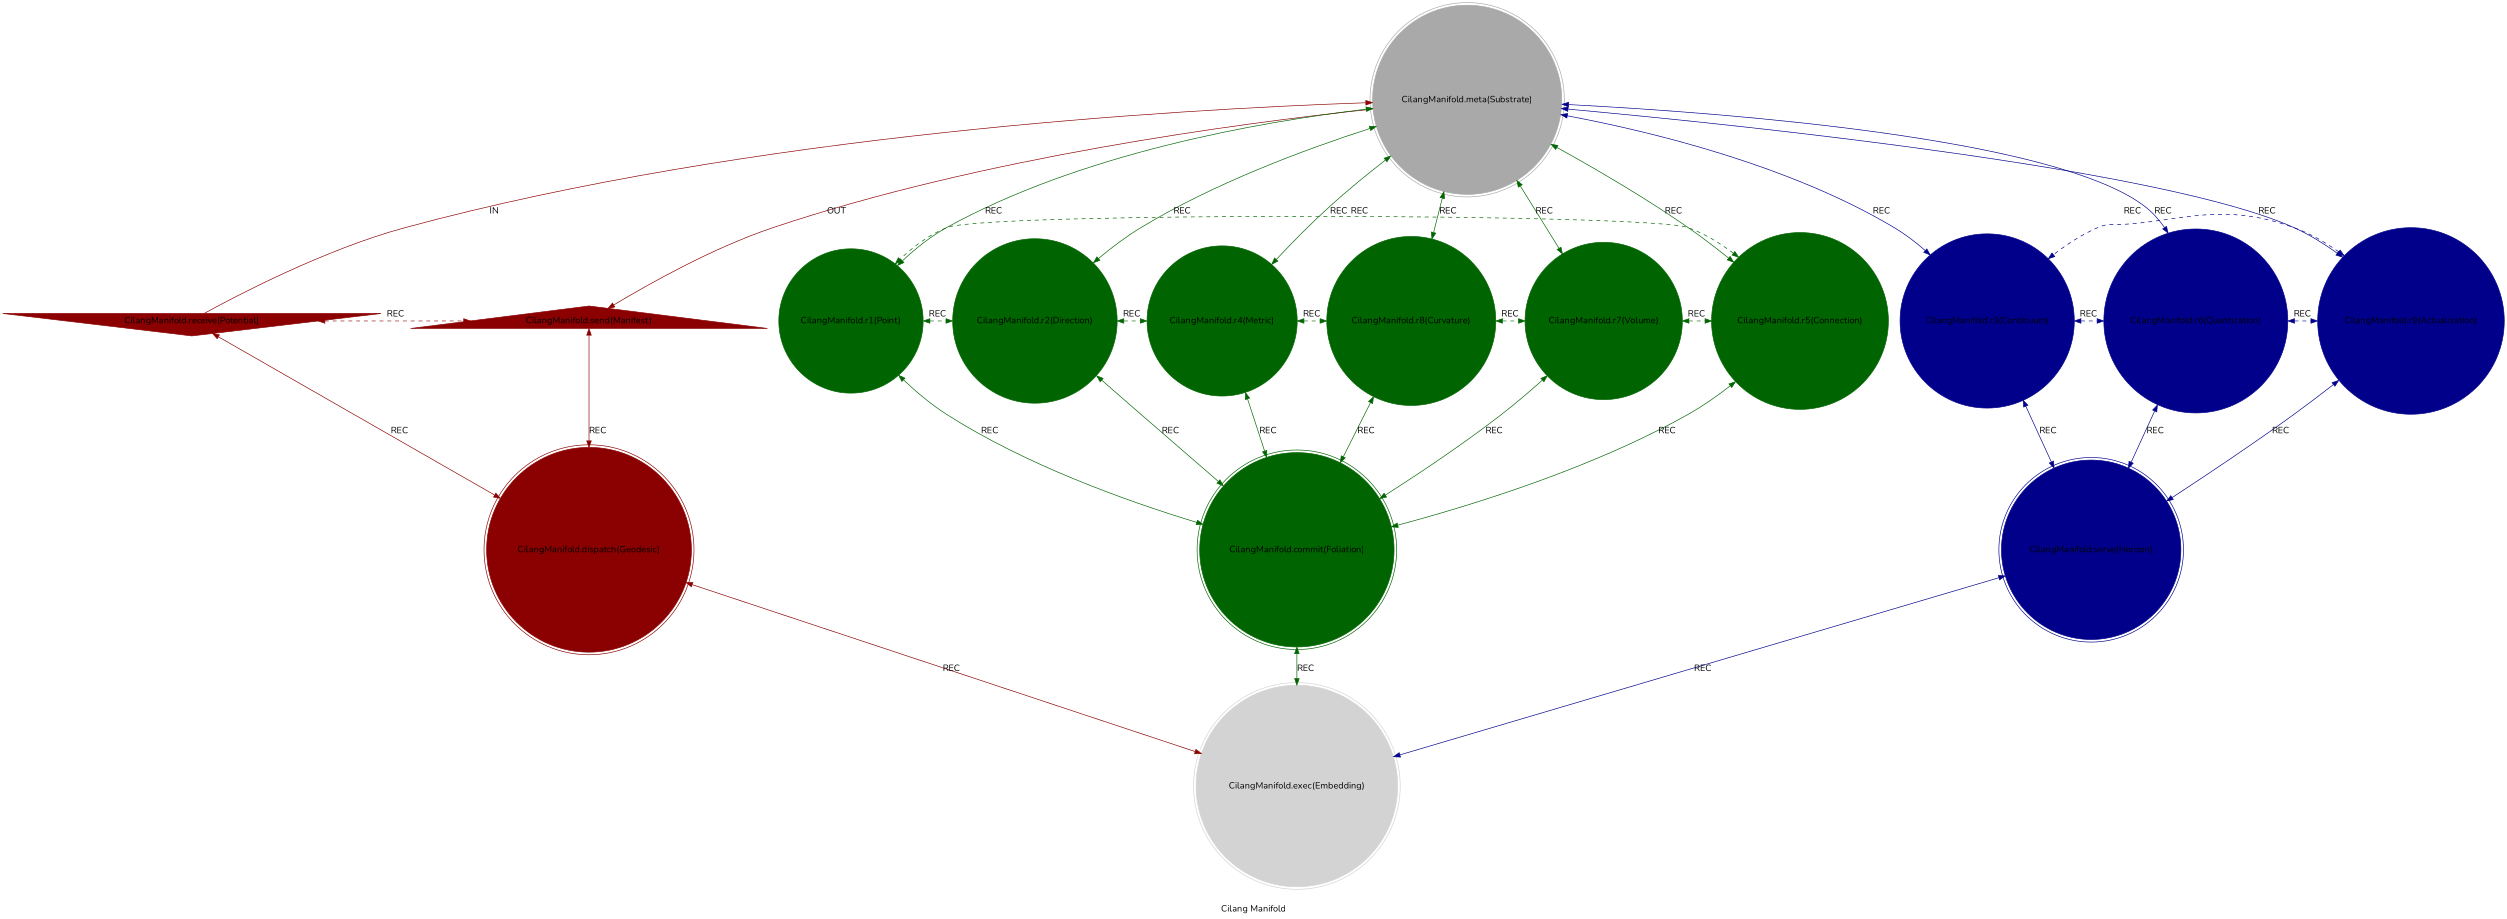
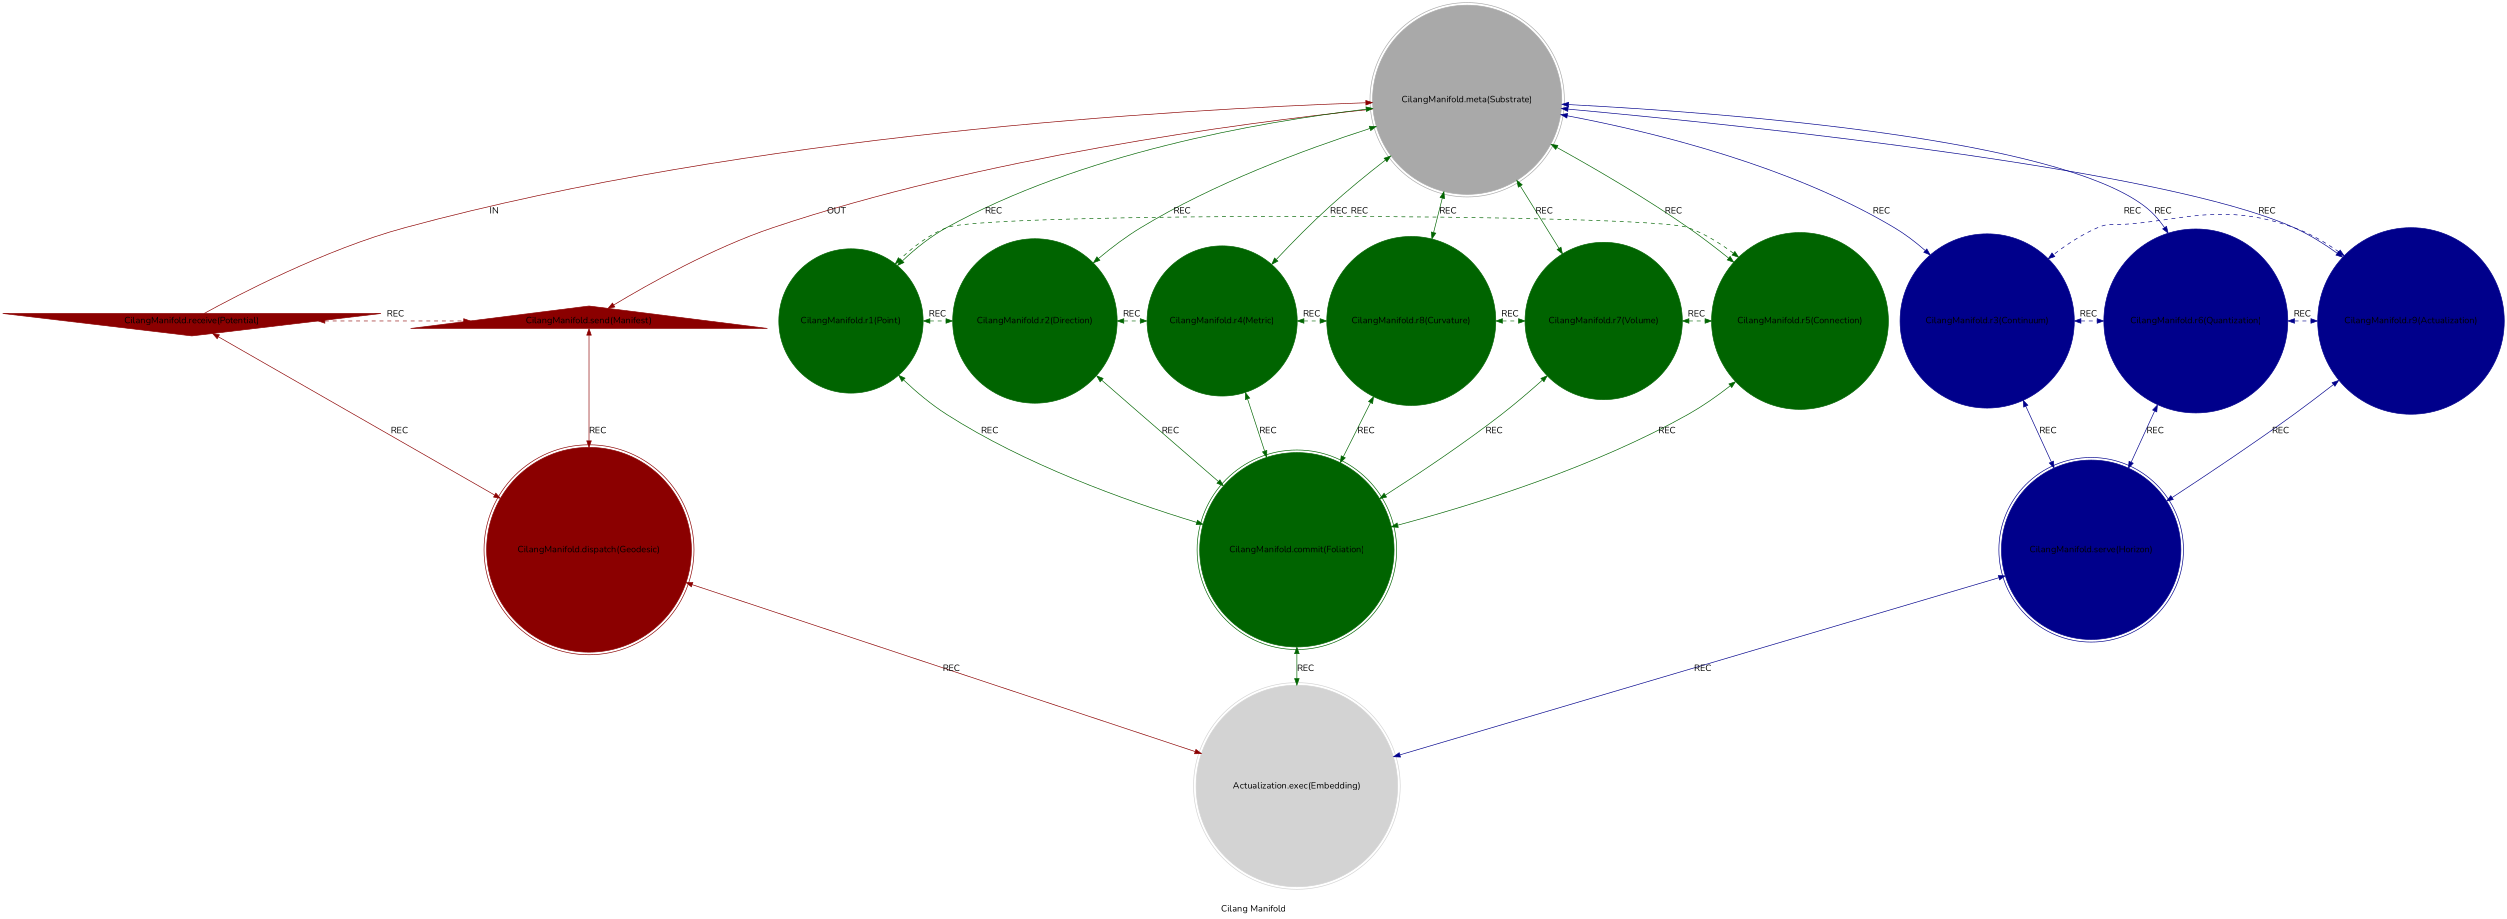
node "CilangManifold.exec(Embedding)": label "CilangManifold.exec(Embedding)" -> "Actualization.exec(Embedding)"
